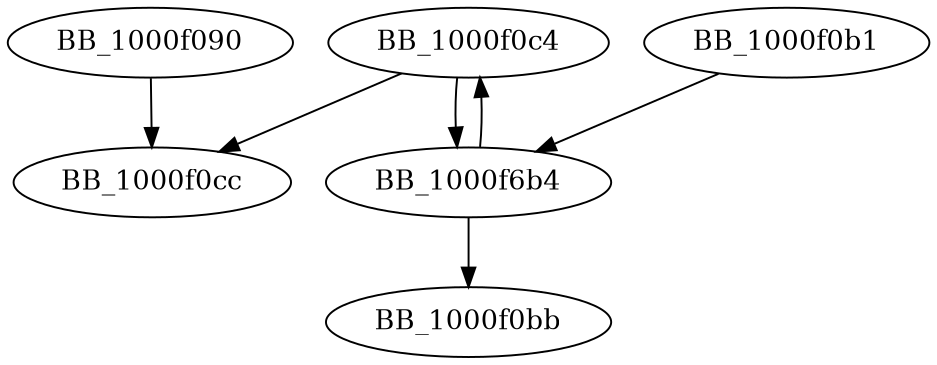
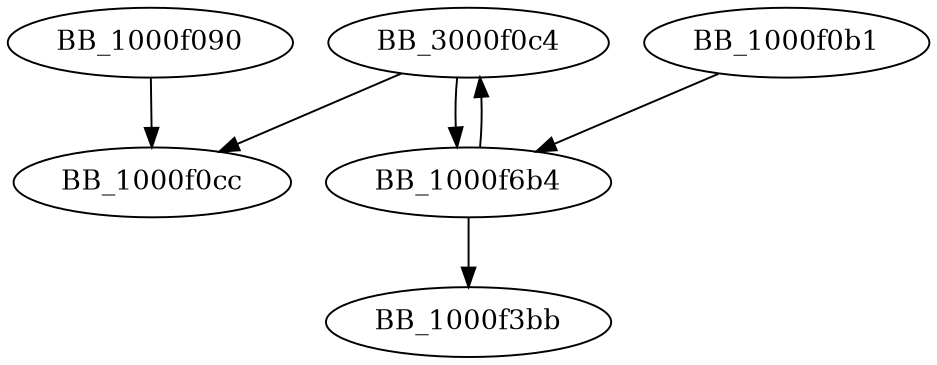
node "BB_1000f0c4": label "BB_1000f0c4" -> "BB_3000f0c4"
node "BB_1000f0bb": label "BB_1000f0bb" -> "BB_1000f3bb"
